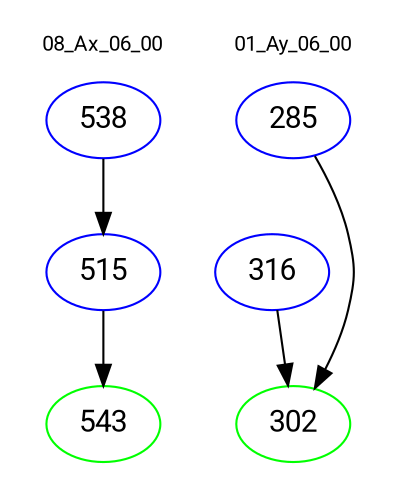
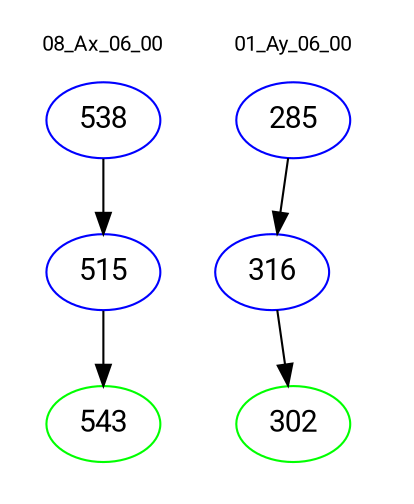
edge "285" -> "302": now "285" -> "316"
